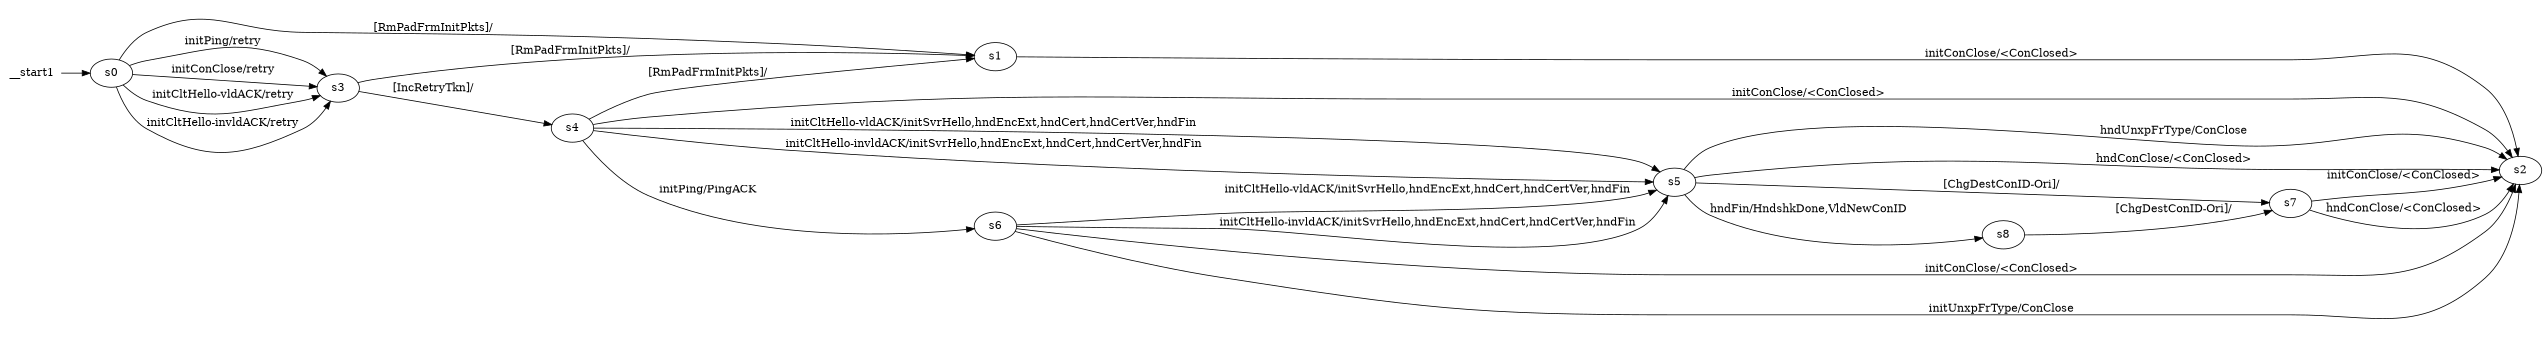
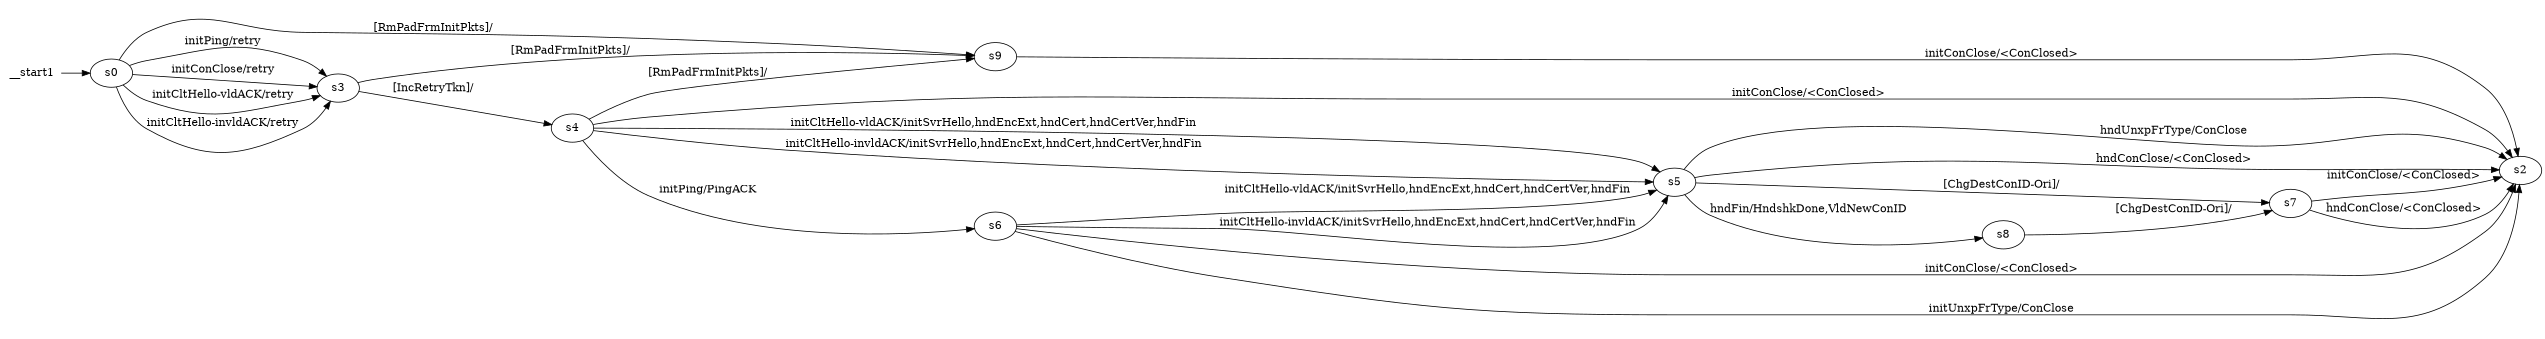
node "s1": label "s1" -> "s9"
